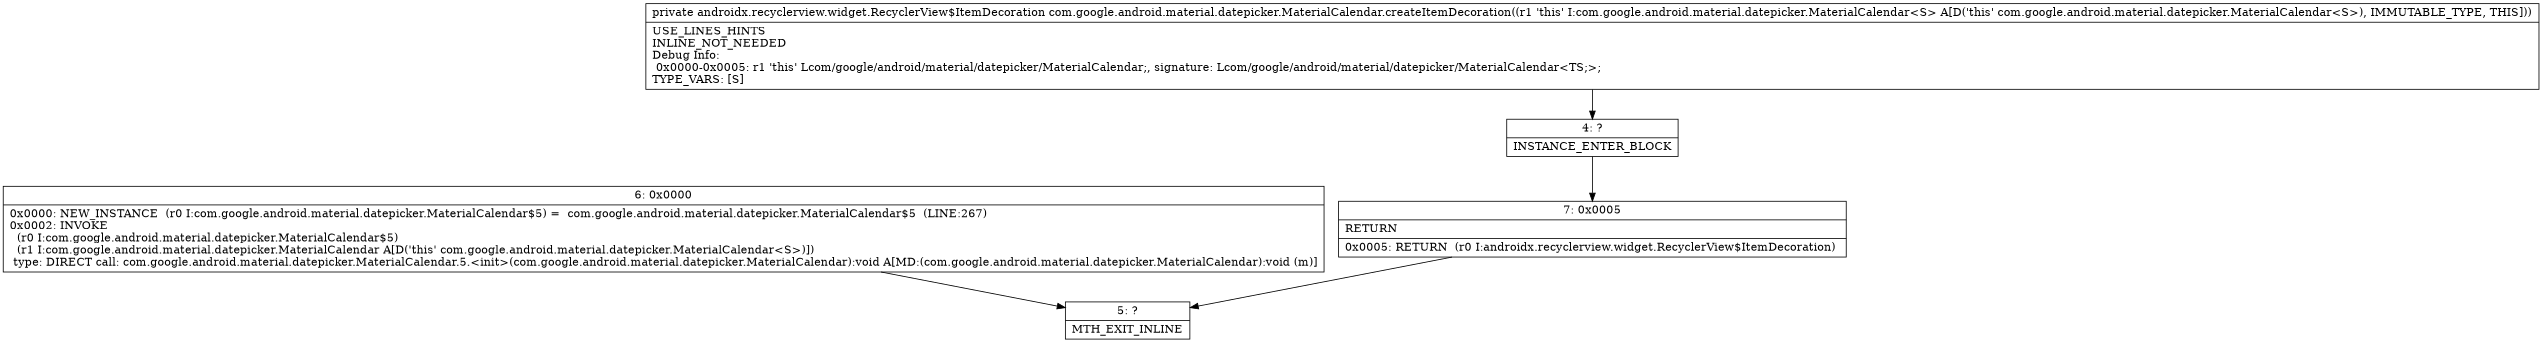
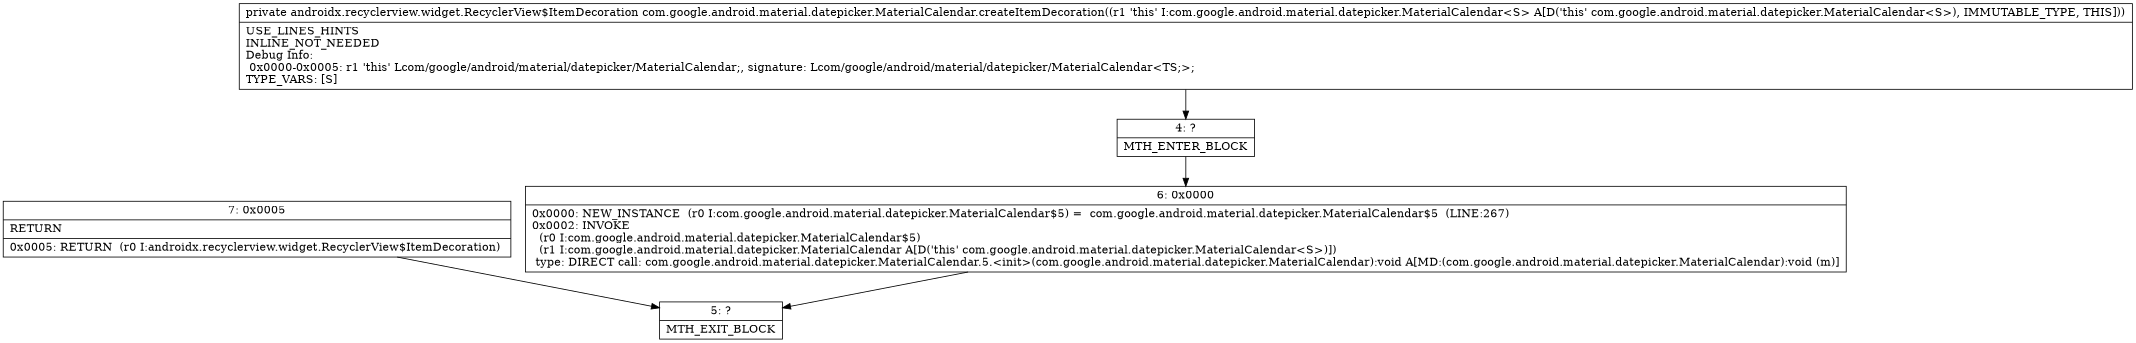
node "4: ?": text "INSTANCE_ENTER_BLOCK" -> "MTH_ENTER_BLOCK"
edge "4: ?" -> "7: 0x0005": now "4: ?" -> "6: 0x0000"
node "5: ?": text "MTH_EXIT_INLINE" -> "MTH_EXIT_BLOCK"
